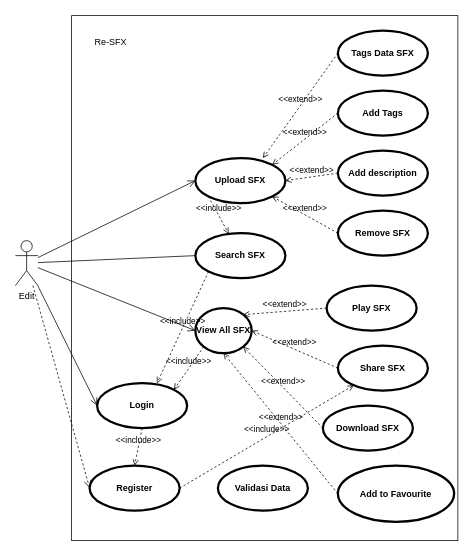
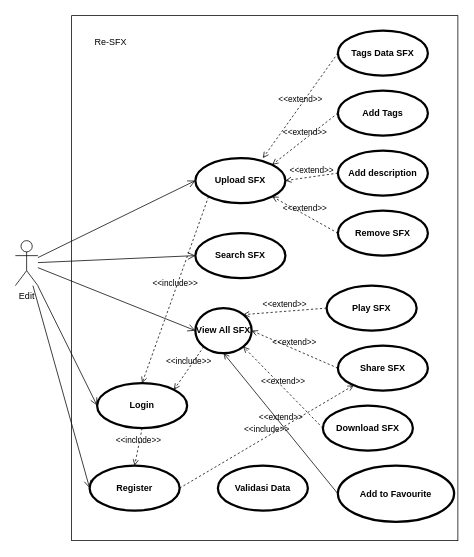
edge "Upload SFX" -> "Search SFX": now "Upload SFX" -> "Login"
edge "Search SFX" -- "Edit": arrowhead none -> open
edge "Search SFX" -> "Login": removed, label "<<include>>"
edge "Edit" -> "Register": style dashed -> solid
edge "Add to Favourite" -> "View All SFX": style dashed -> solid
